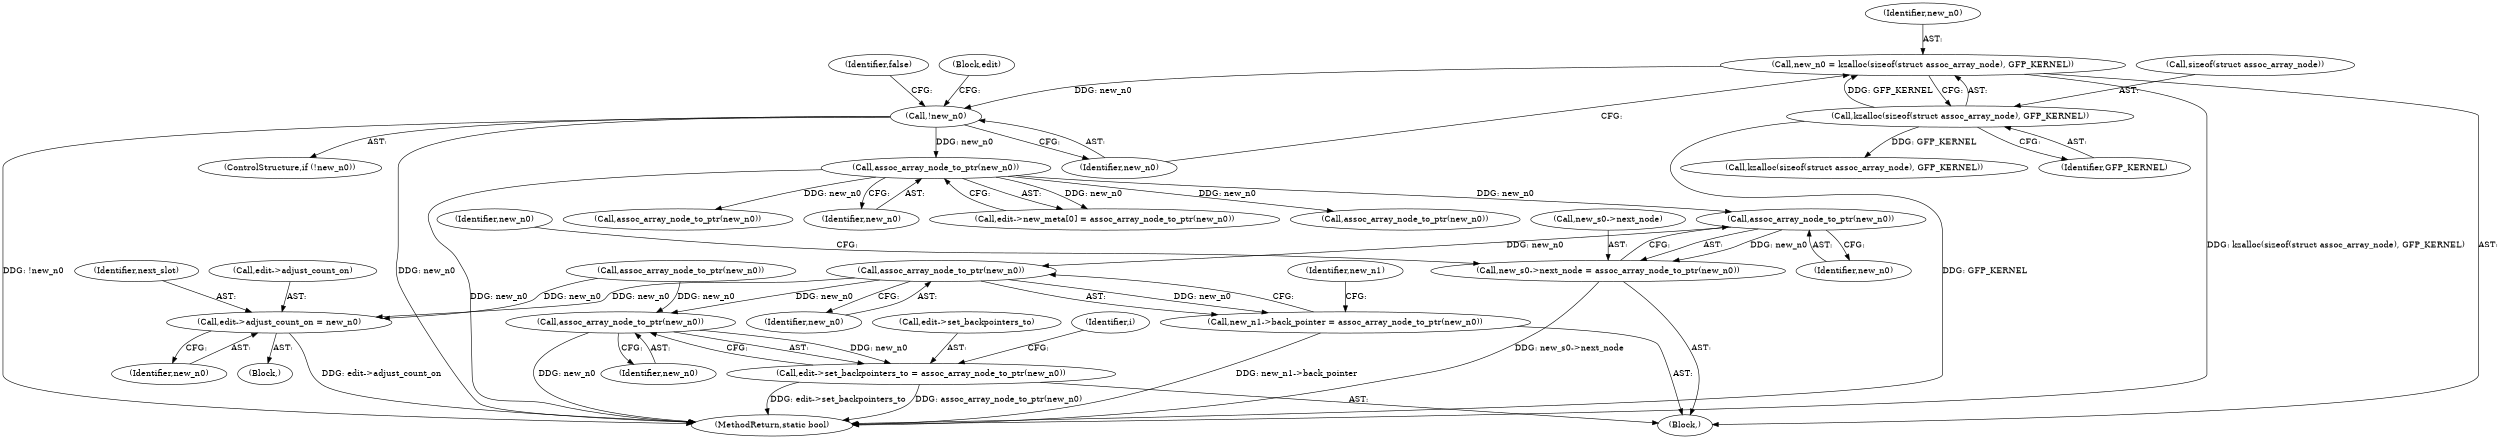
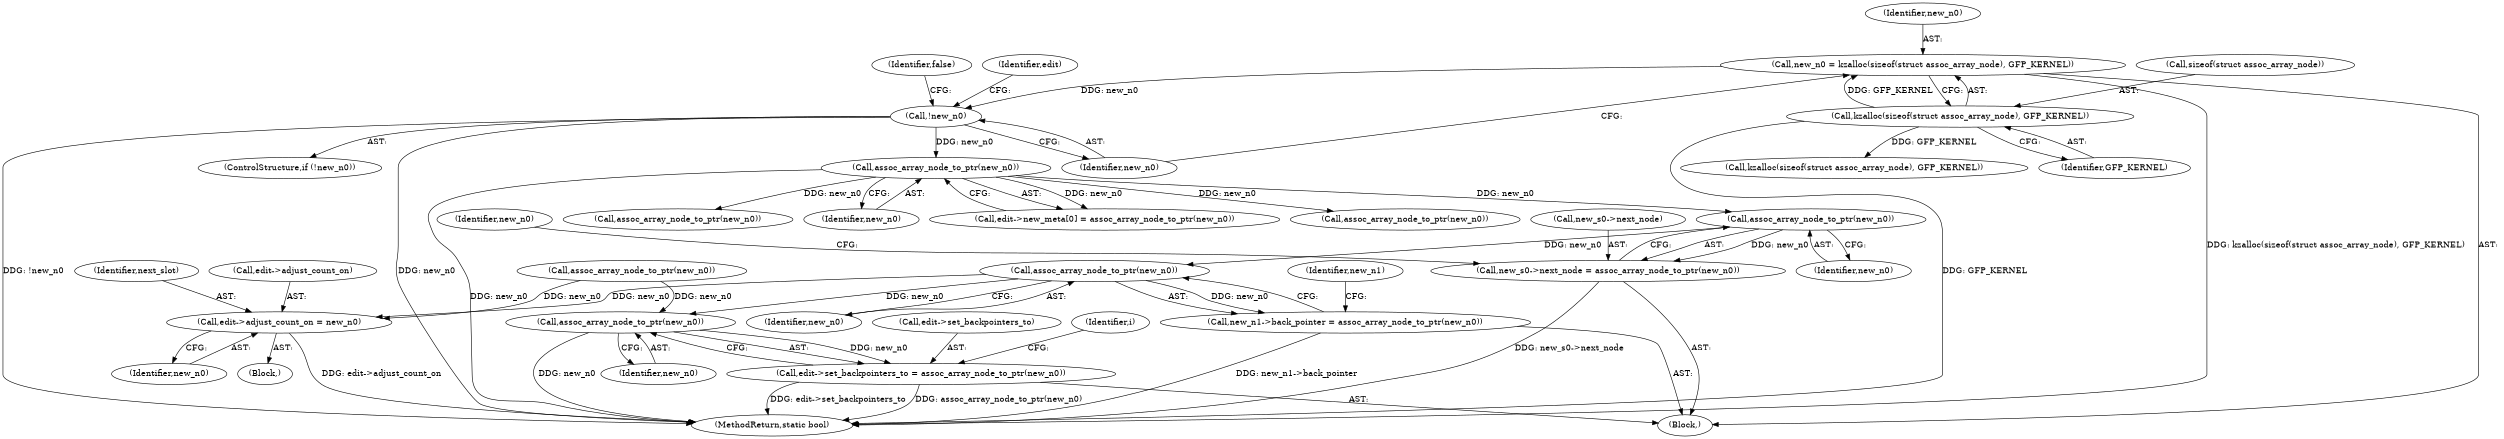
node "(Block,edit)": label "(Block,edit)" -> "(Identifier,edit)"
